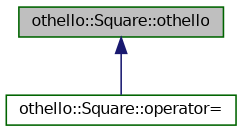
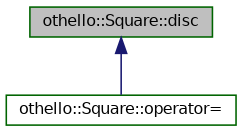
node "othello::Square::othello": label "othello::Square::othello" -> "othello::Square::disc"
